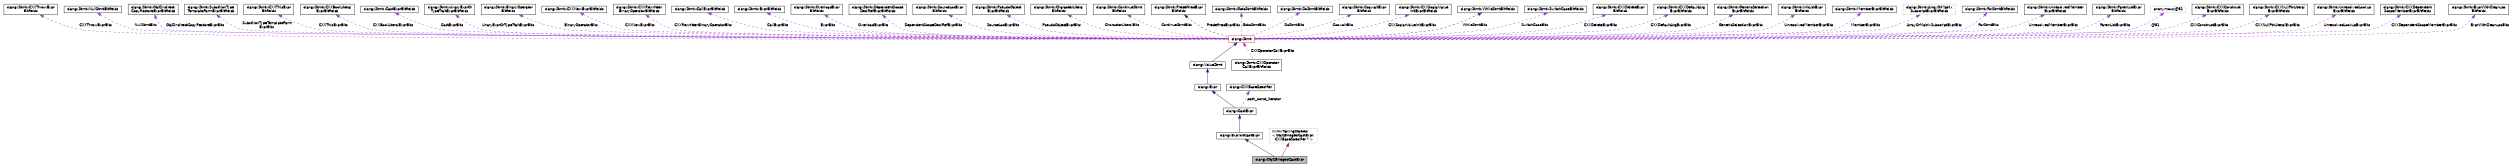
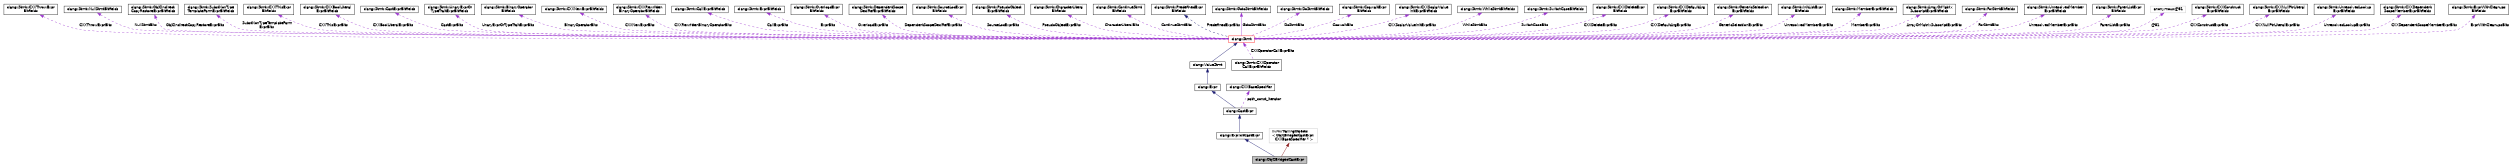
node "clang::Stmt::ArrayOrMatrix SubscriptExprBitfields": color grey75 -> black
edge "clang::Stmt" -> "clang::Stmt::GotoStmtBitfields": style dashed -> solid
edge "clang::Stmt" -> "clang::Stmt::WhileStmtBitfields": color midnightblue -> darkorchid3
